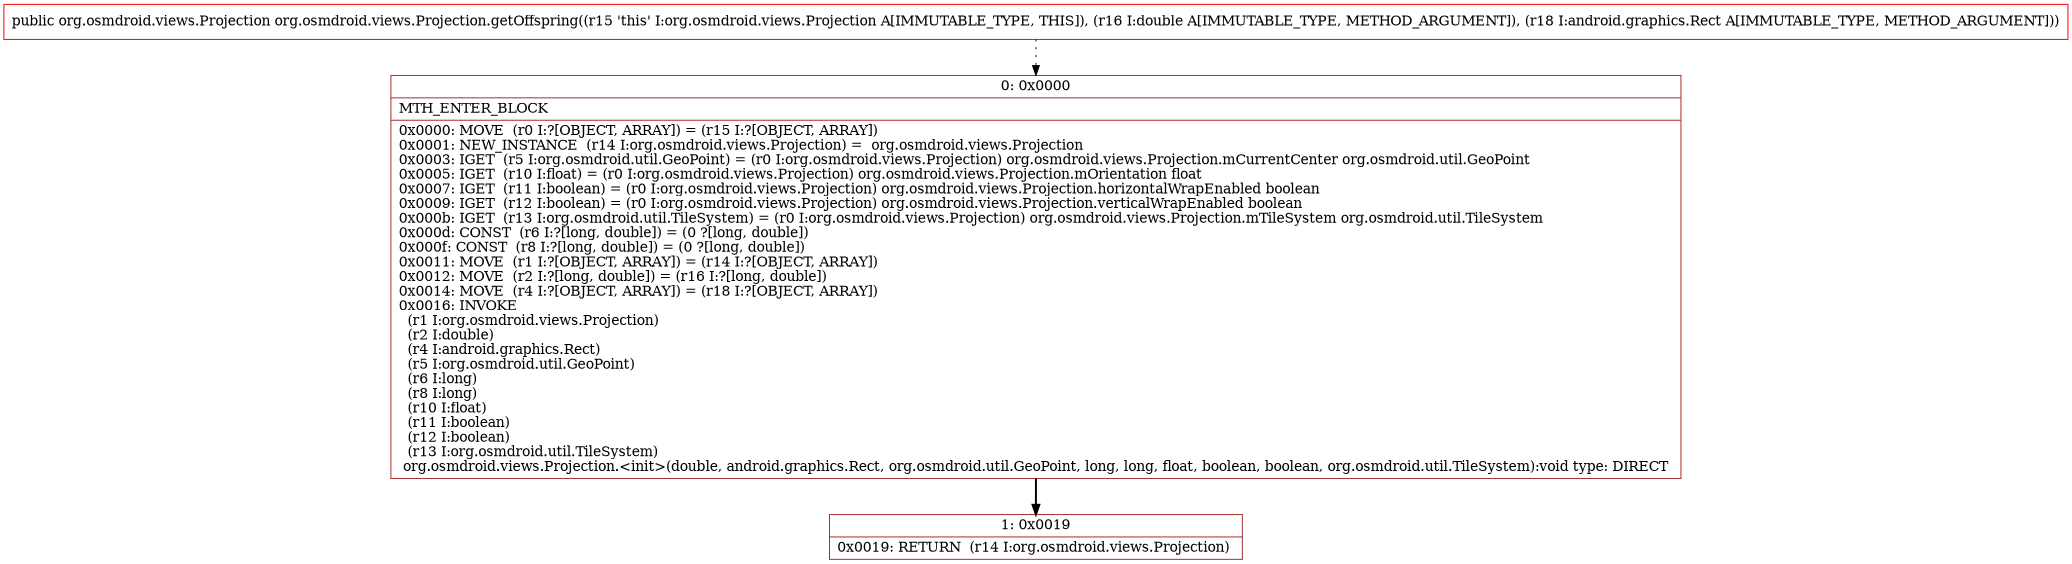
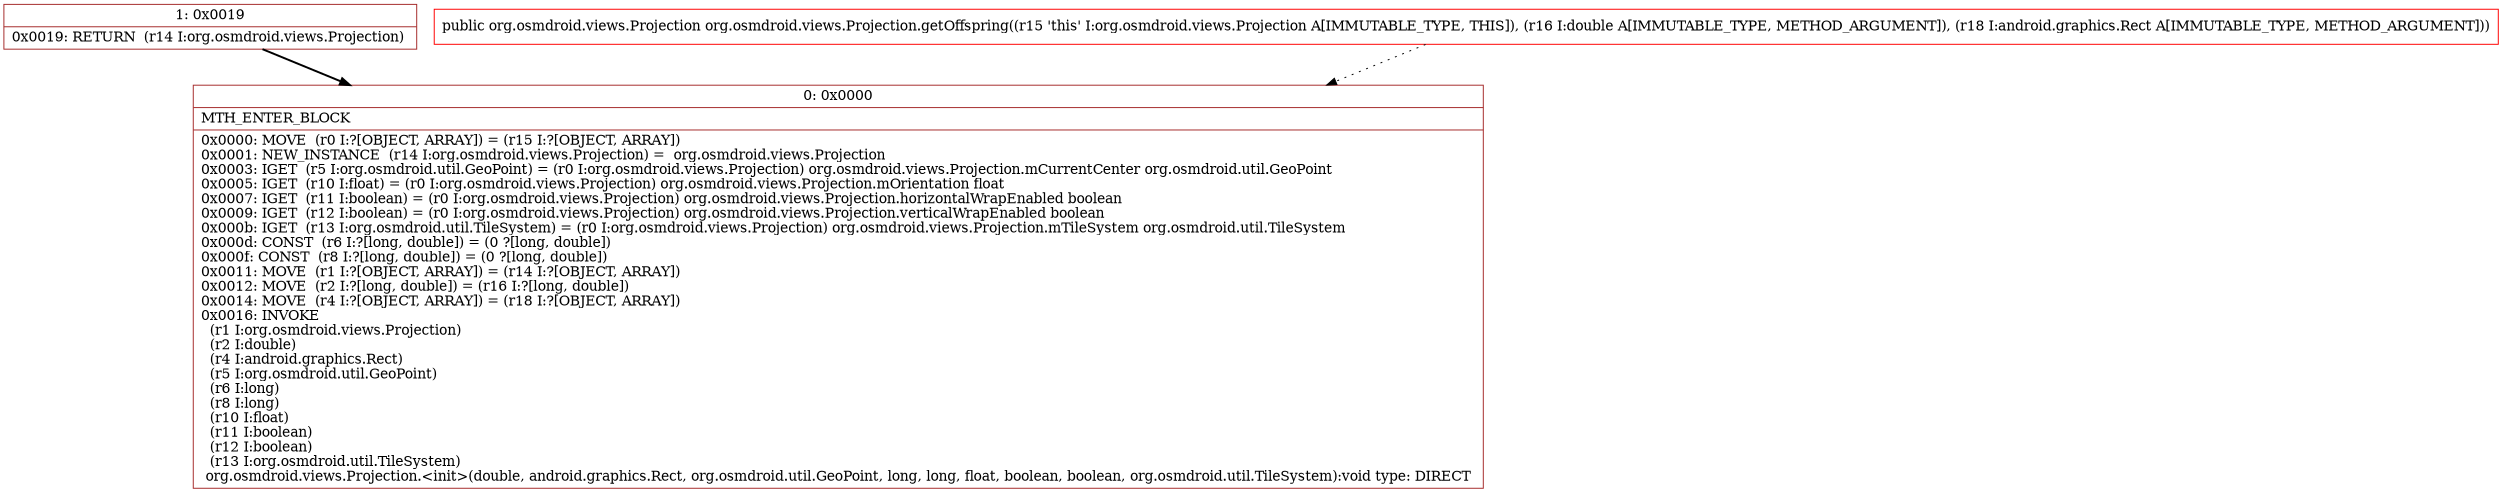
edge "0: 0x0000" -> "1: 0x0019": reversed
